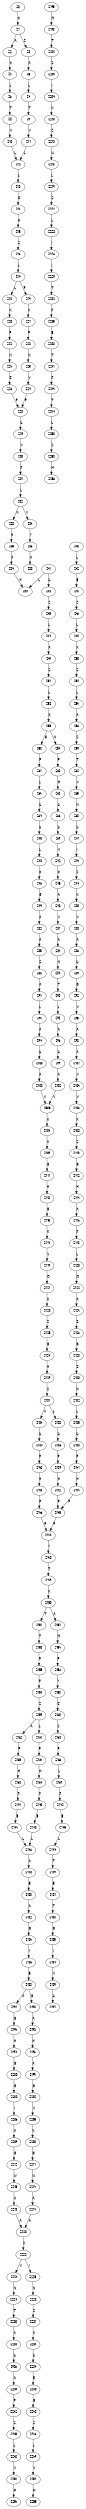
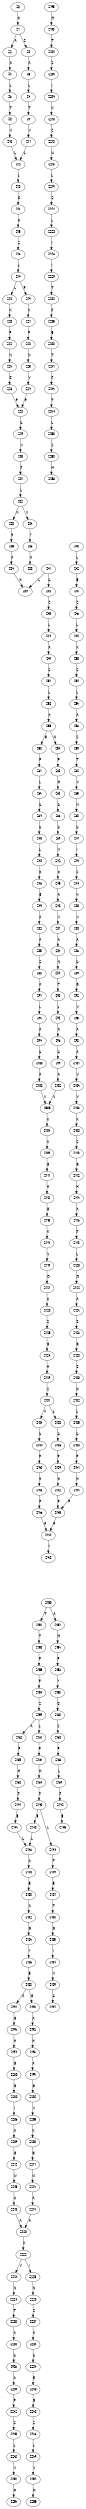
node "S149": removed
edge "S175" -> "S177": now "S170" -> "S177"
